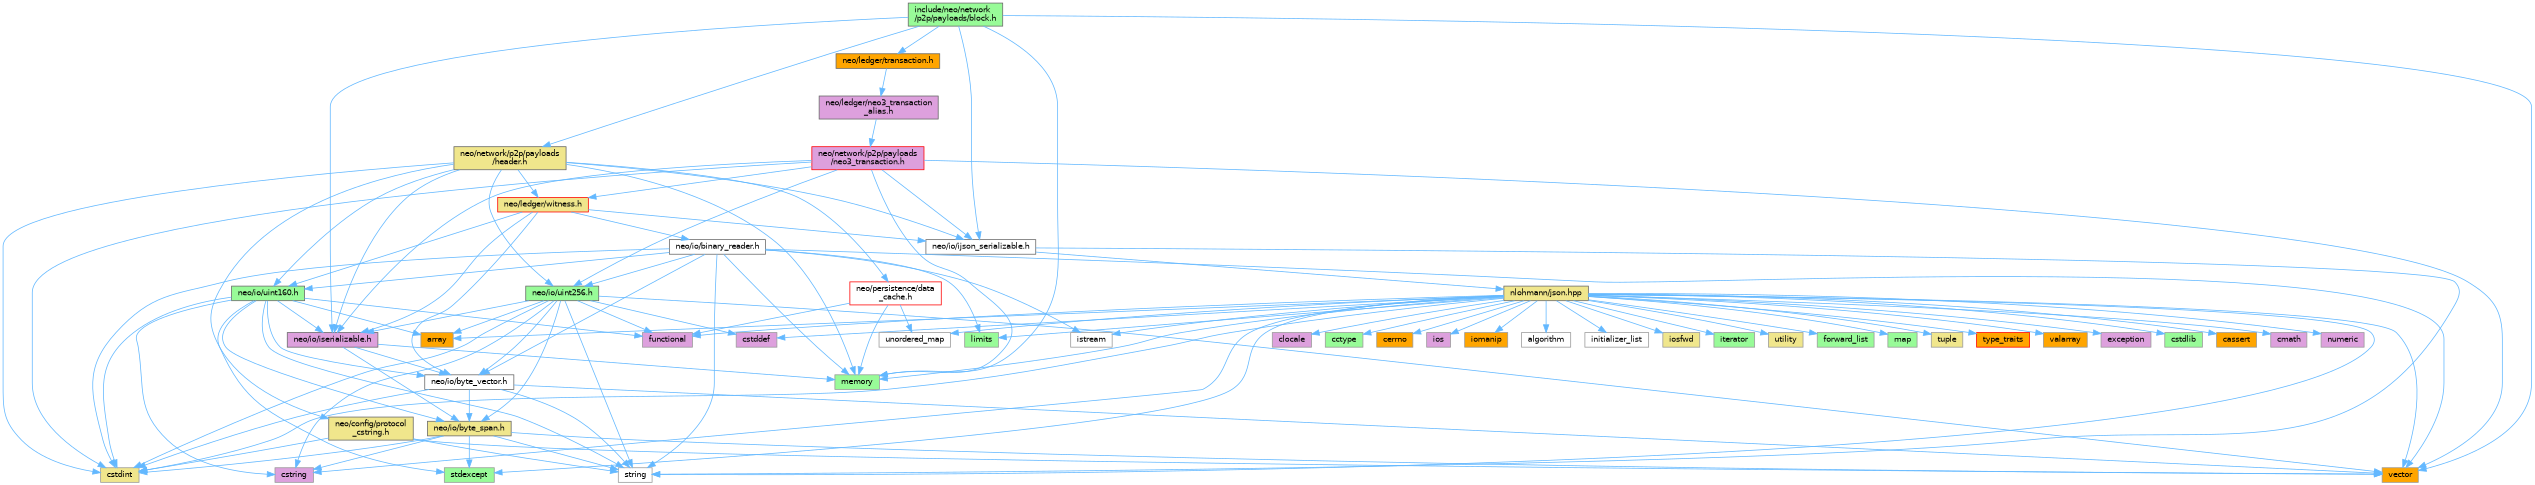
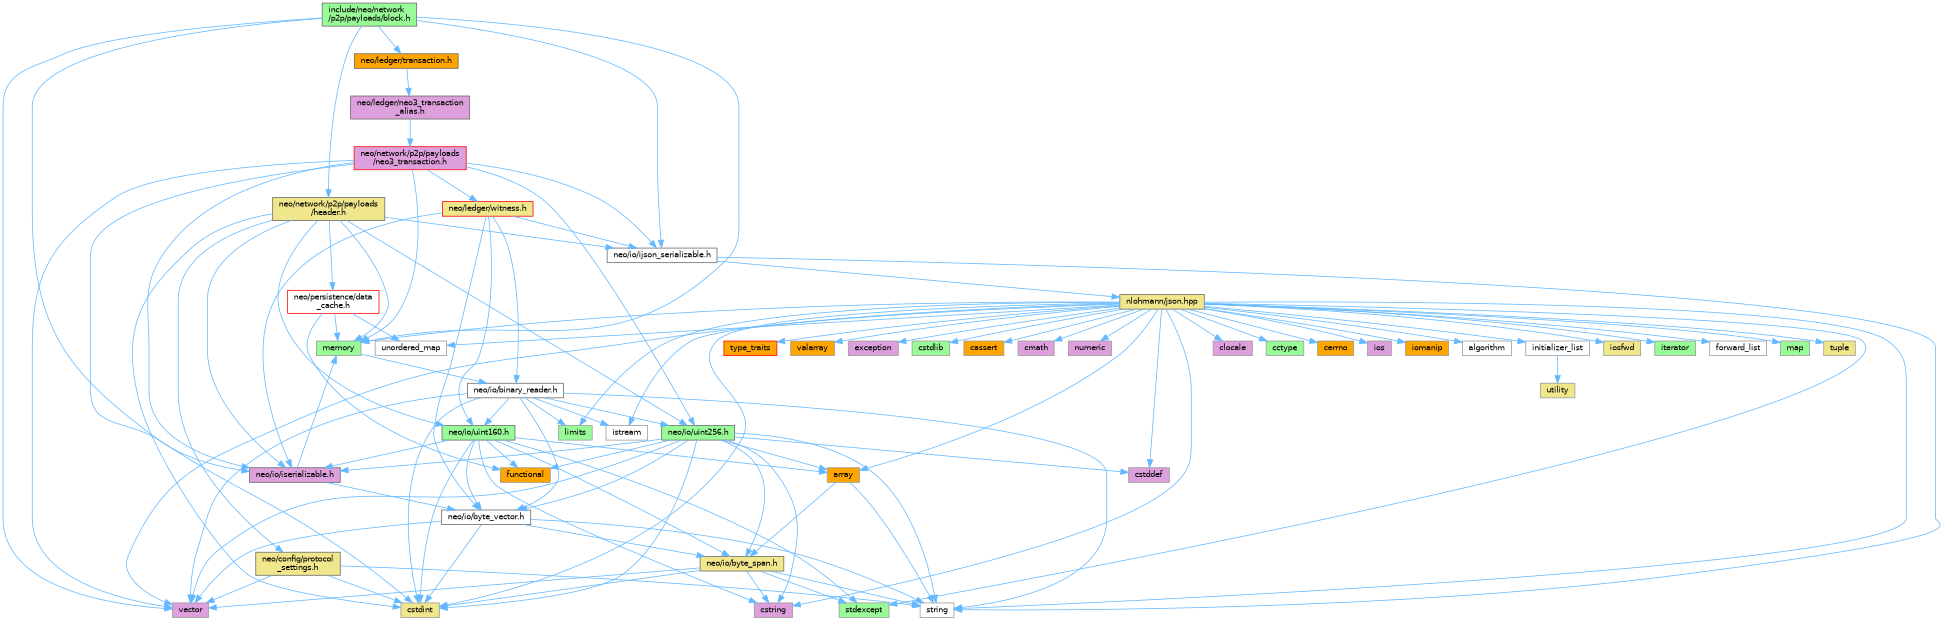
edge "neo/network/p2p/payloads /header.h" -> "neo/ledger/witness.h": removed
edge "neo/io/binary_reader.h" -> "memory": reversed
edge "nlohmann/json.hpp" -> "functional": removed
edge "nlohmann/json.hpp" -> "utility": now "initializer_list" -> "utility"
node "functional": fillcolor plum -> orange
node "forward_list": fillcolor palegreen -> white
edge "neo/io/iserializable.h" -> "neo/io/byte_span.h": now "array" -> "neo/io/byte_span.h"
edge "neo/io/uint160.h" -> "string": now "array" -> "string"
node "neo/config/protocol _cstring.h": label "neo/config/protocol _cstring.h" -> "neo/config/protocol _settings.h"
node "vector": fillcolor orange -> plum
